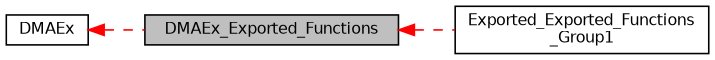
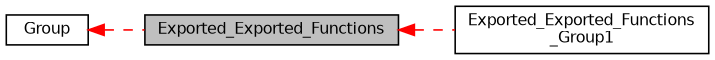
node "DMAEx": label "DMAEx" -> "Group"
node "DMAEx_Exported_Functions": label "DMAEx_Exported_Functions" -> "Exported_Exported_Functions"
